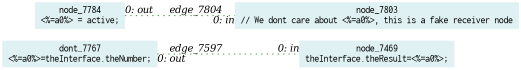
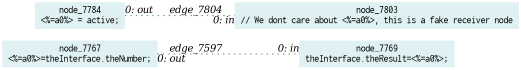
node "dont_7767 <%=a0%>=theInterface.theNumber;": label "dont_7767 <%=a0%>=theInterface.theNumber;" -> "node_7767 <%=a0%>=theInterface.theNumber;"
node "node_7469 theInterface.theResult=<%=a0%>;": label "node_7469 theInterface.theResult=<%=a0%>;" -> "node_7769 theInterface.theResult=<%=a0%>;"
